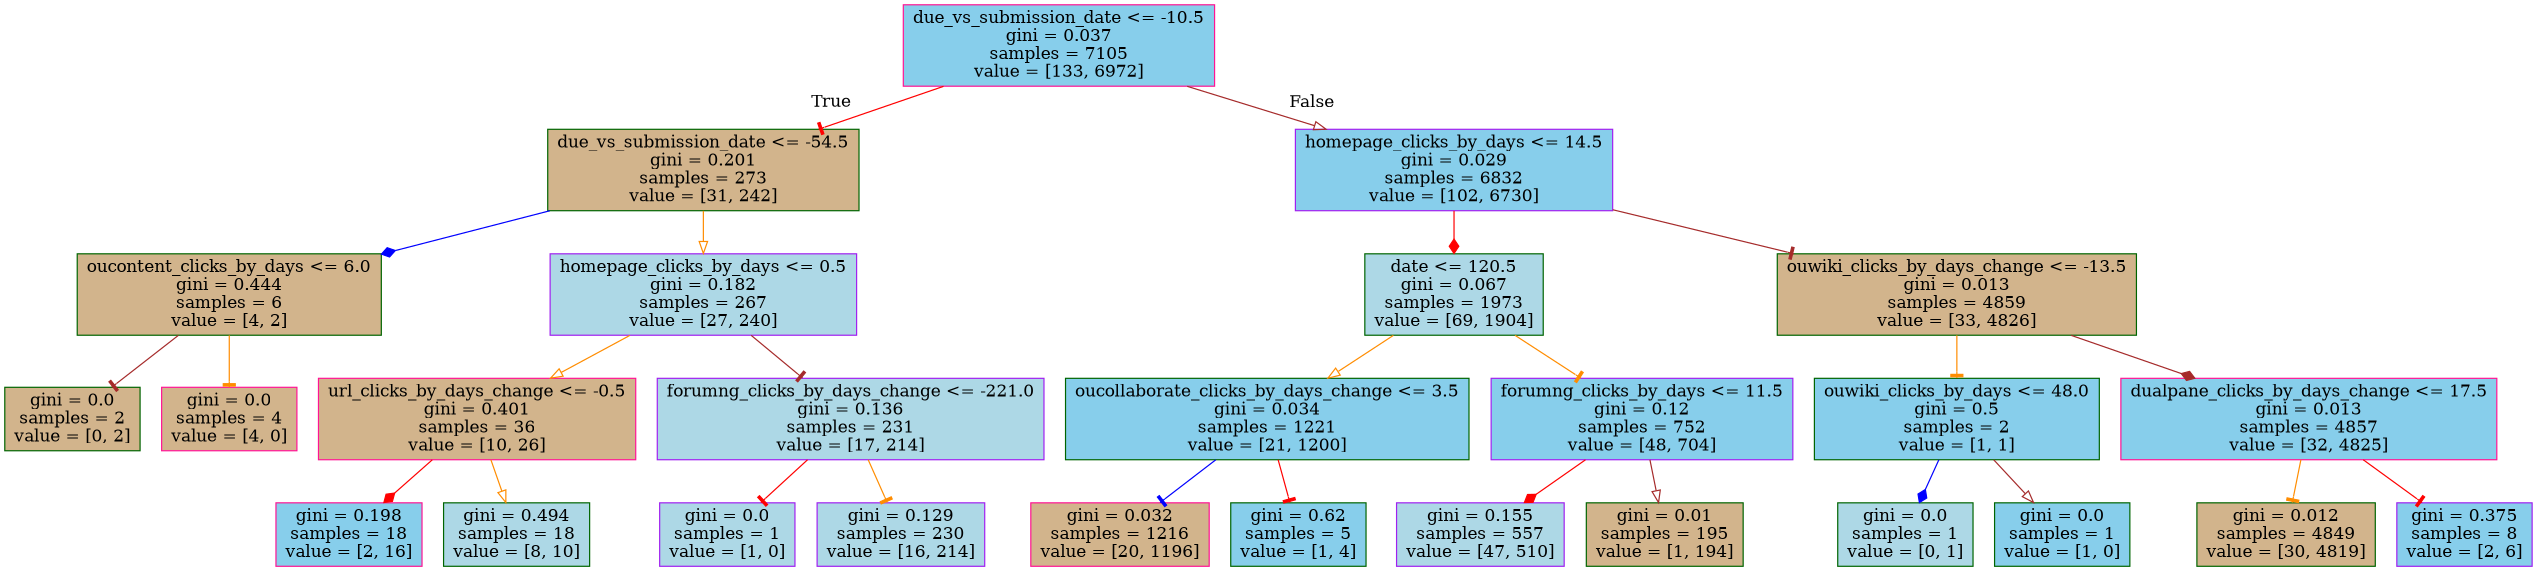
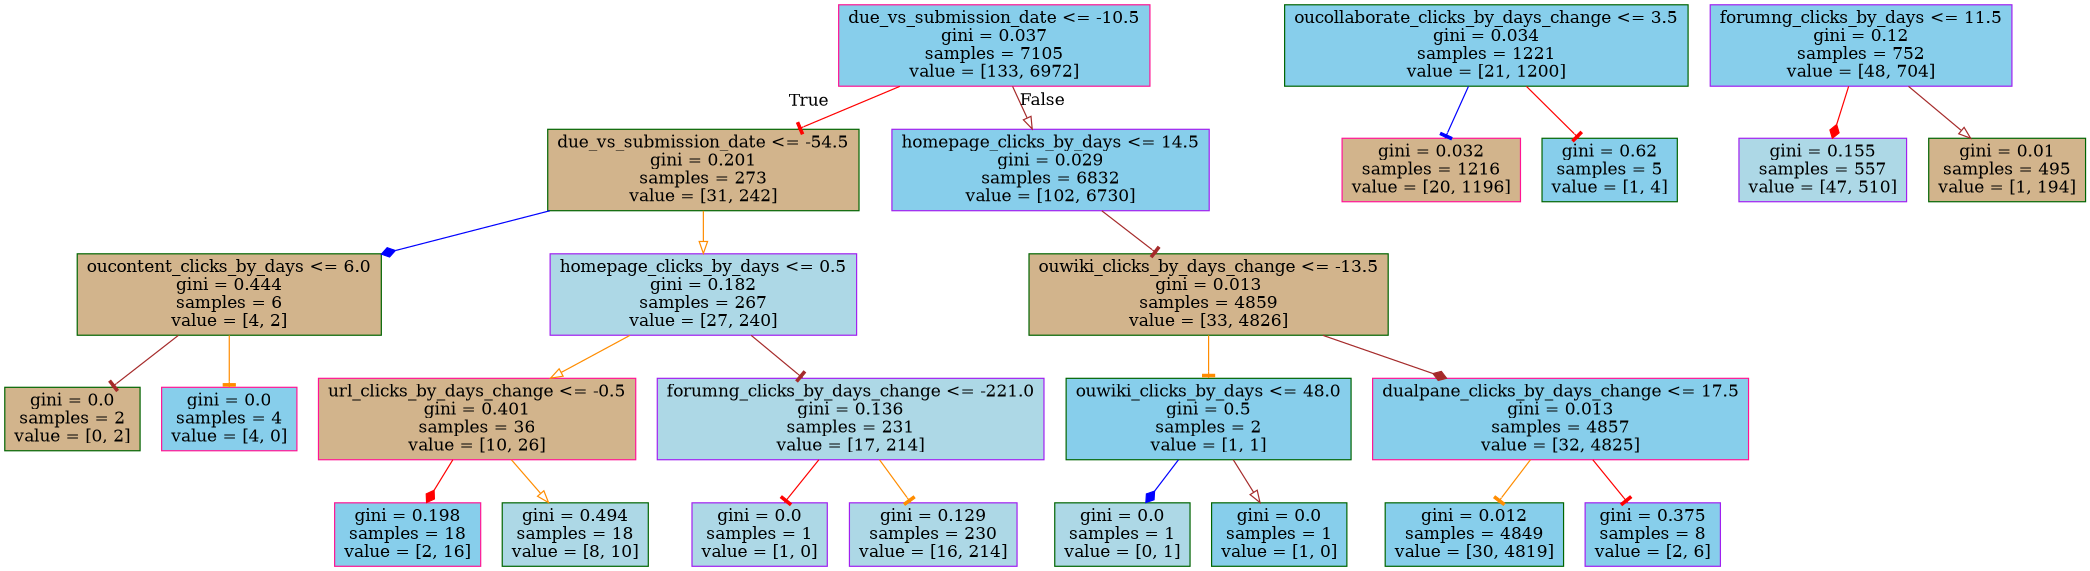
node "date <= 120.5 gini = 0.067 samples = 1973 value = [69, 1904]": removed
node "gini = 0.0 samples = 4 value = [4, 0]": fillcolor tan -> skyblue
node "gini = 0.01 samples = 195 value = [1, 194]": label "gini = 0.01 samples = 195 value = [1, 194]" -> "gini = 0.01 samples = 495 value = [1, 194]"
node "gini = 0.012 samples = 4849 value = [30, 4819]": fillcolor tan -> skyblue
